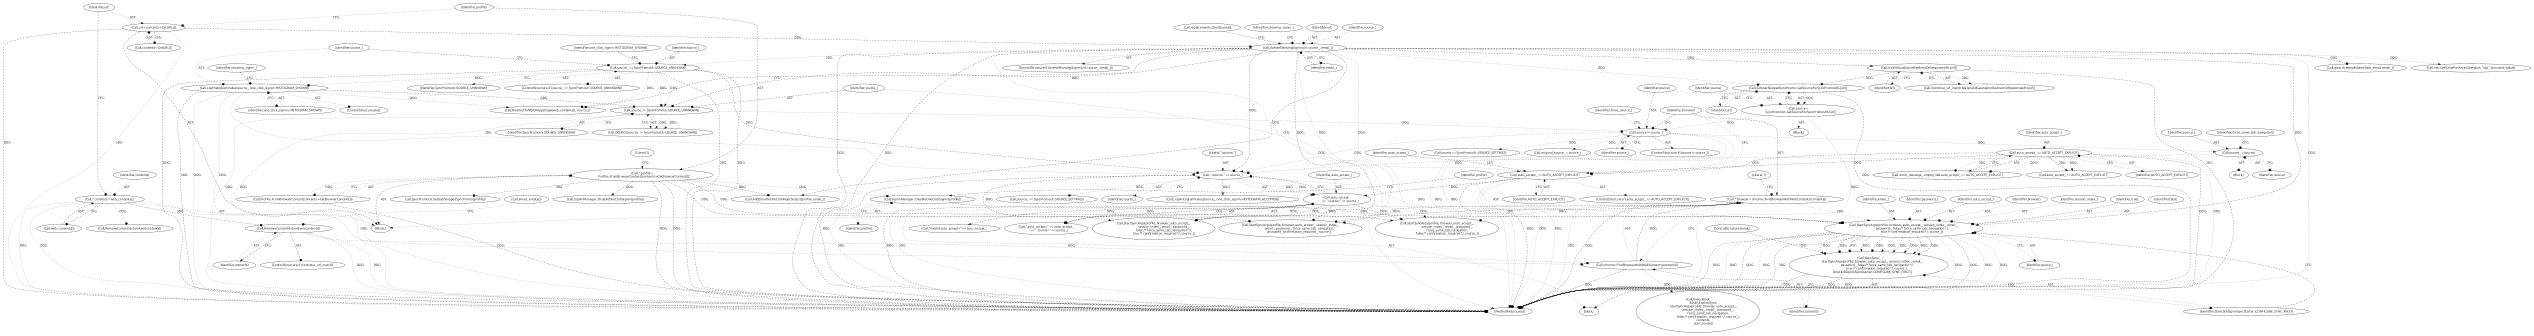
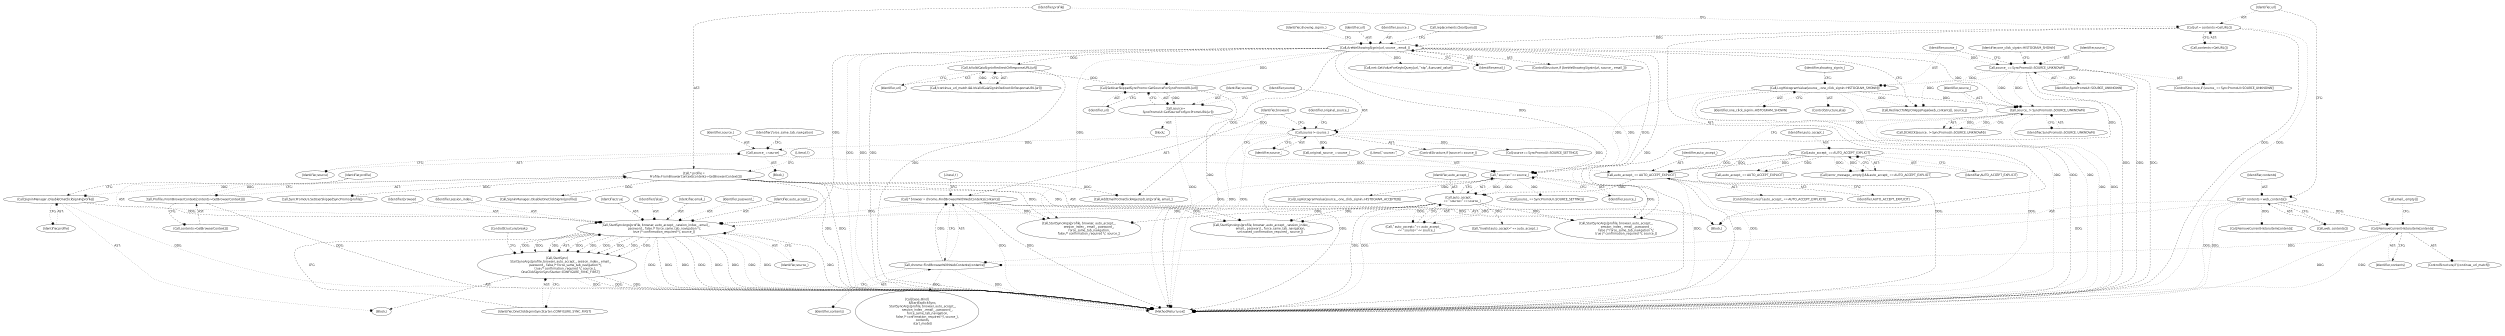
node "(Call,gaia::AreEmailsSame(last_email, email_))": removed
node "(Identifier,force_source_)": label "(Identifier,force_source_)" -> "(Identifier,original_source_)"
edge "(Call,source != source_)" -> "(Call,original_source_ = source_)": arrowhead normal -> box
node "(Call,contents->GetBrowserContext())": added
edge "(Call,chrome::FindBrowserWithWebContents(contents))" -> "(MethodReturn,void)": style dashed -> dotted
